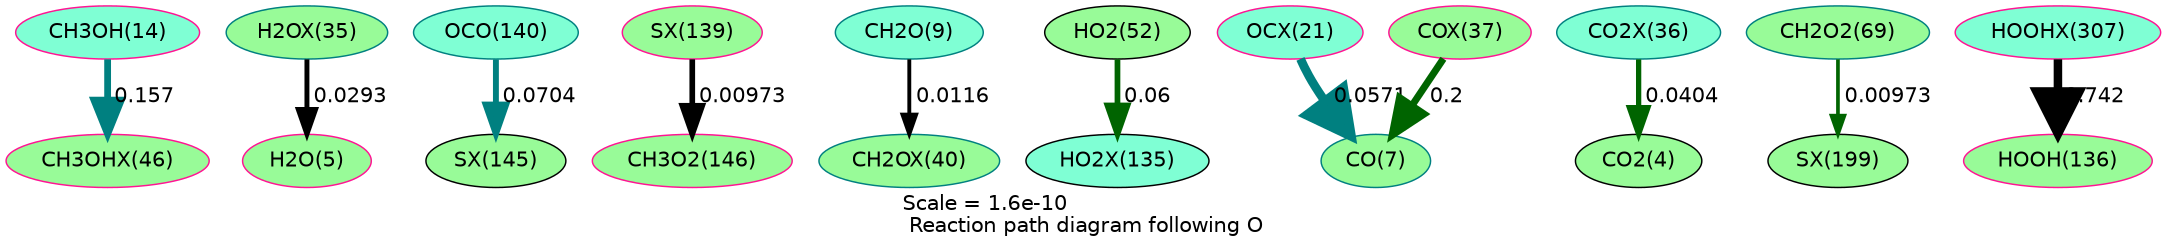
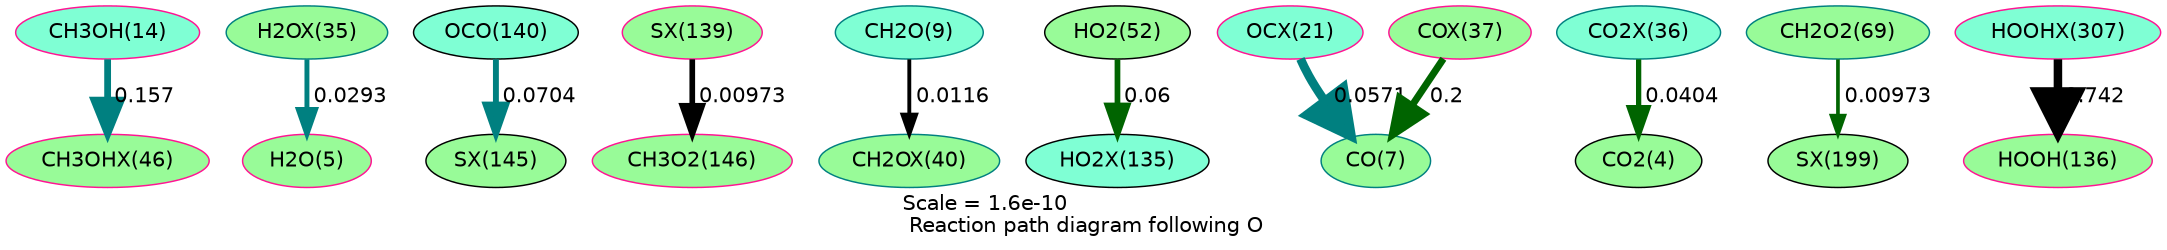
node "OCO(140)": color teal -> black
edge "H2OX(35)" -> "H2O(5)": color black -> teal
